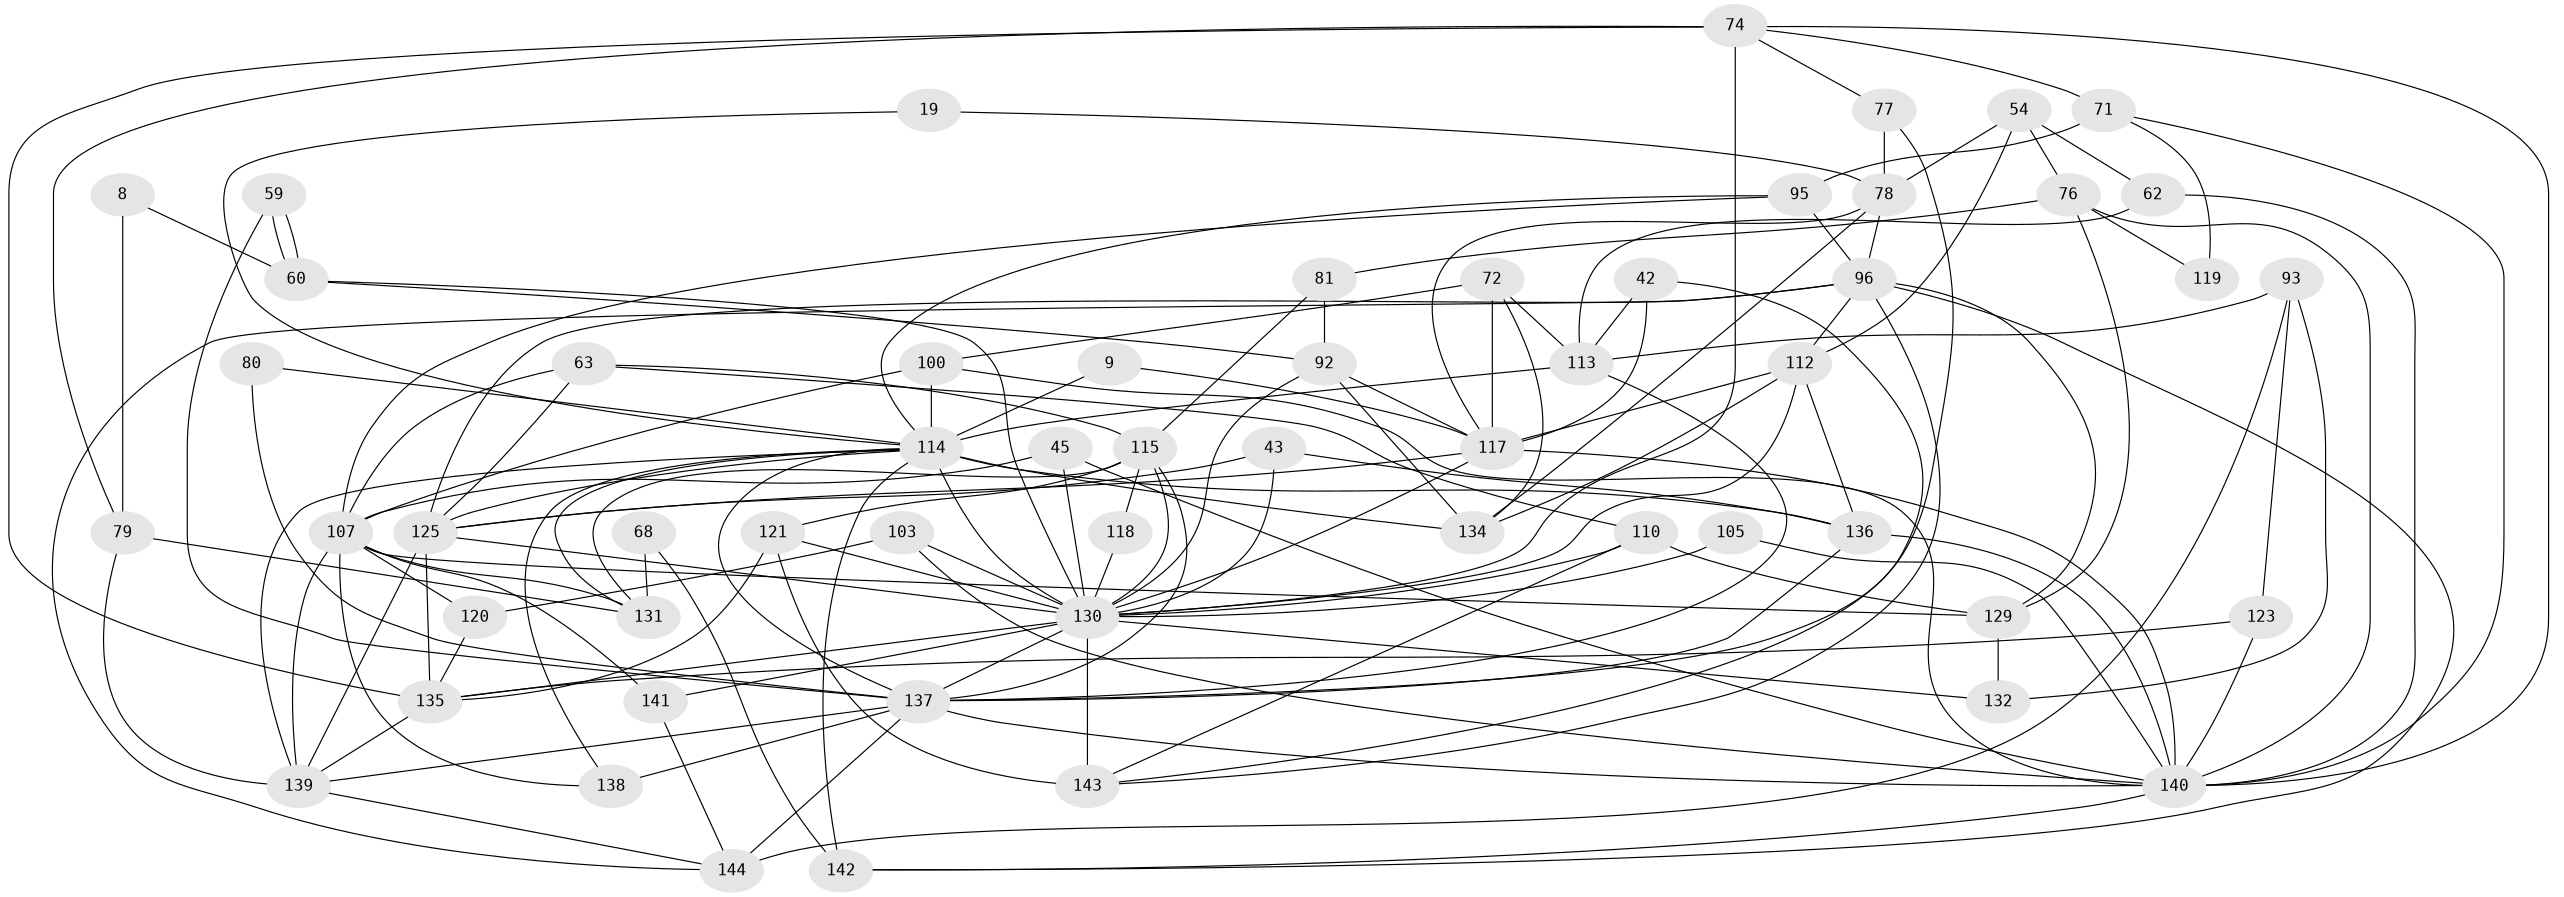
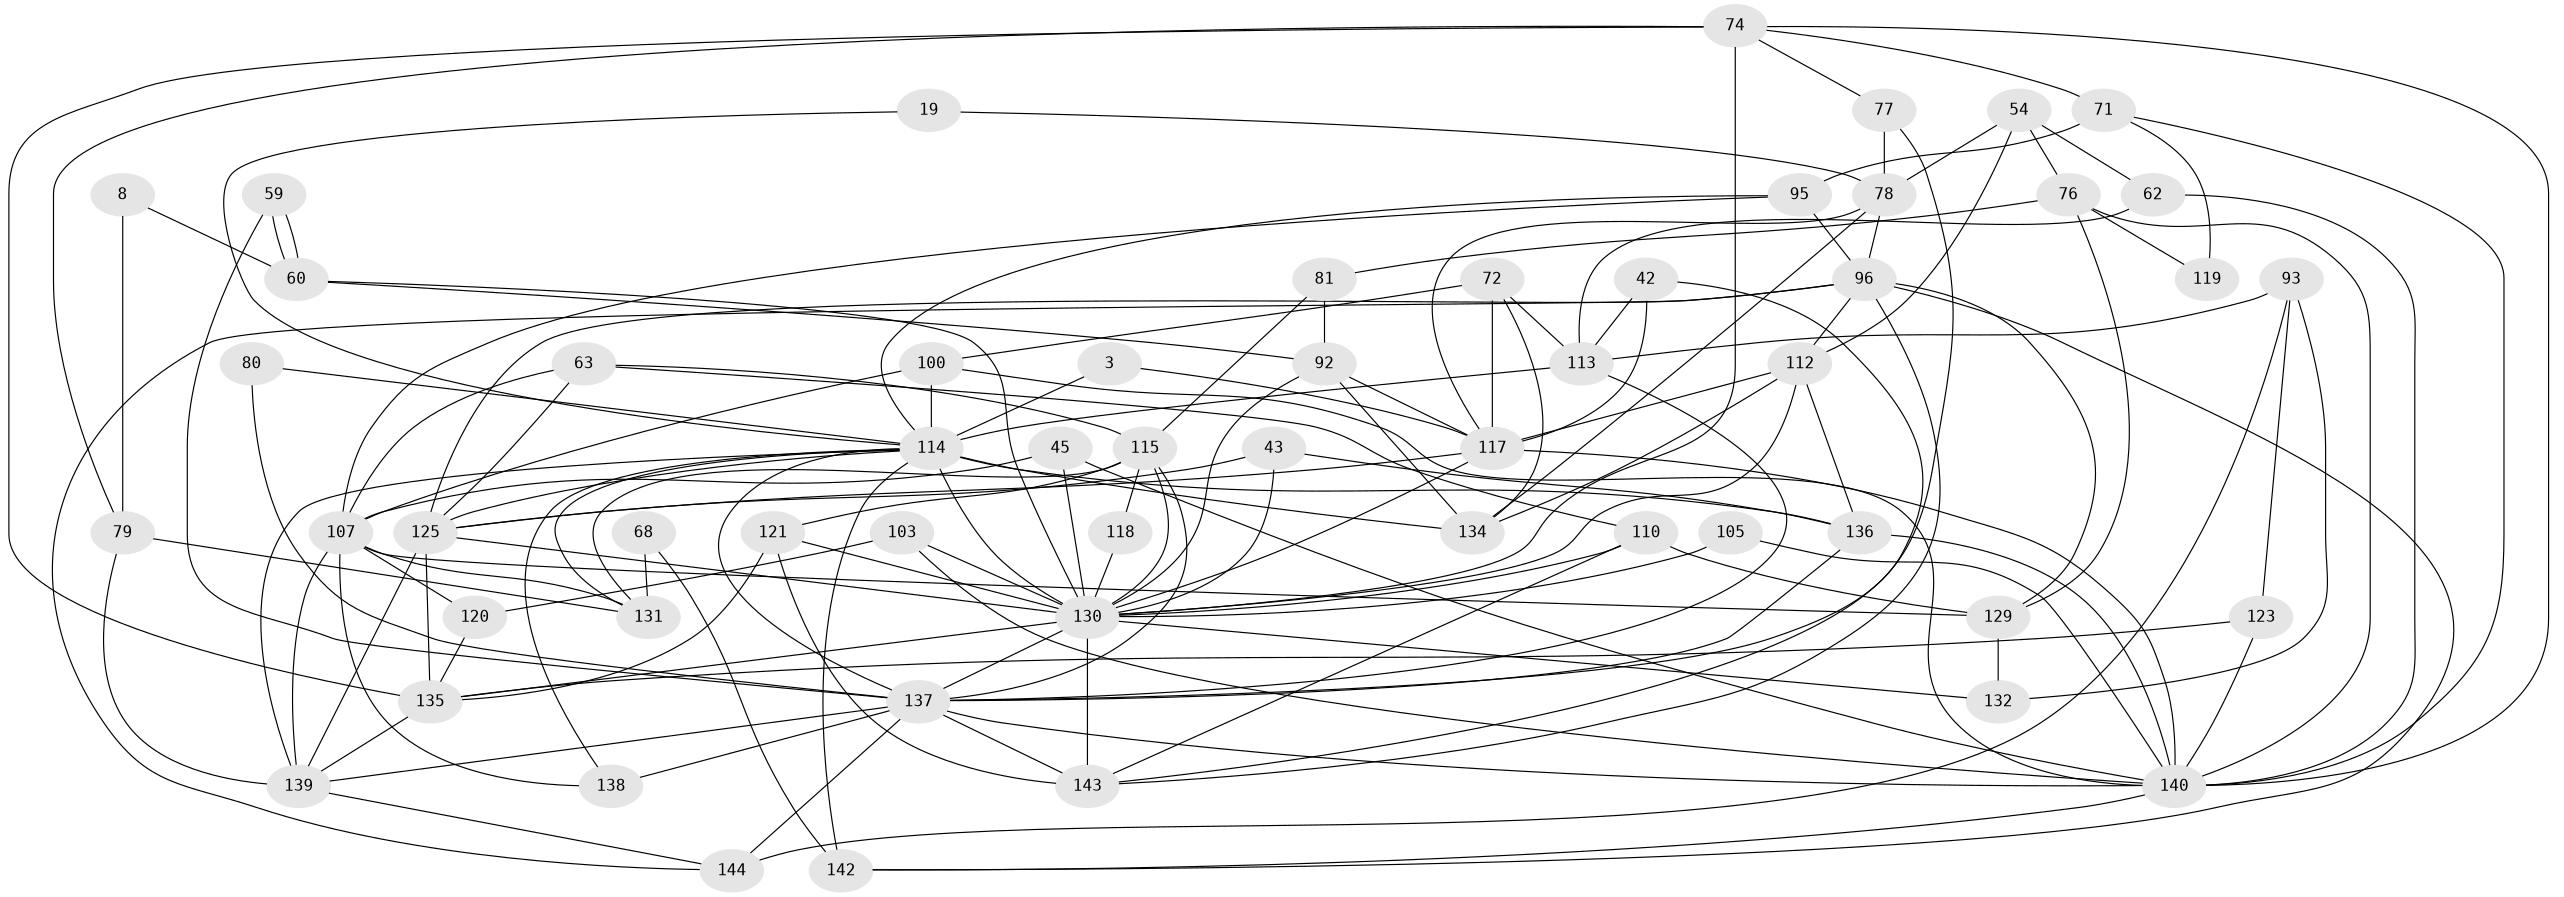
node "9": label "9" -> "3"
node "141": removed
edge "137" -- "143": added
